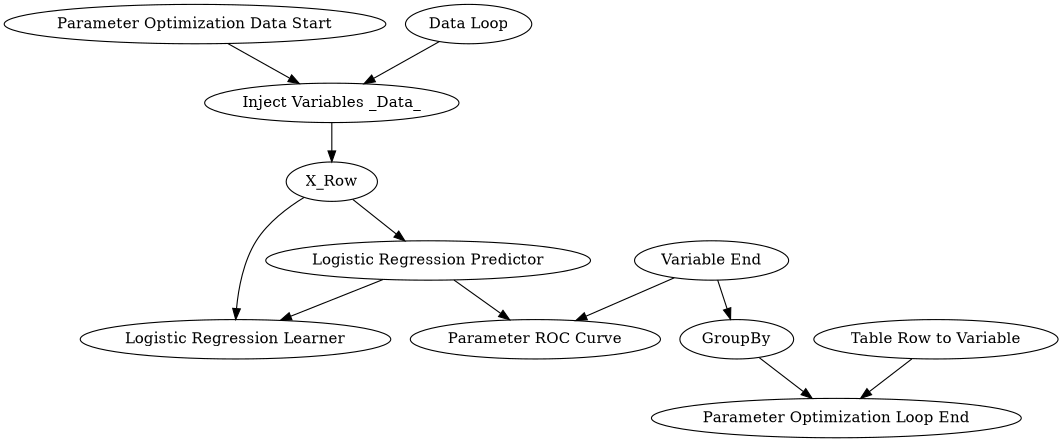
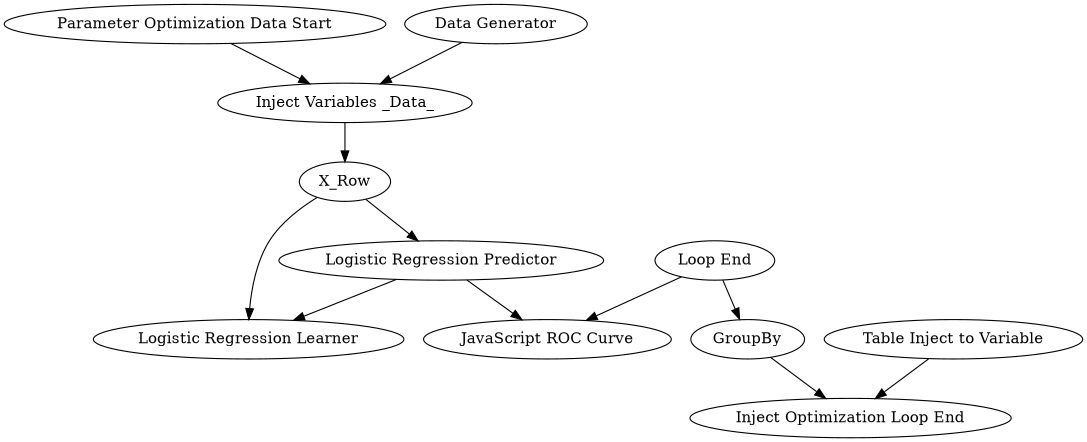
node "Data Loop": label "Data Loop" -> "Data Generator"
node "Variable End": label "Variable End" -> "Loop End"
node "Parameter ROC Curve": label "Parameter ROC Curve" -> "JavaScript ROC Curve"
node "Table Row to Variable": label "Table Row to Variable" -> "Table Inject to Variable"
node "Parameter Optimization Loop End": label "Parameter Optimization Loop End" -> "Inject Optimization Loop End"
